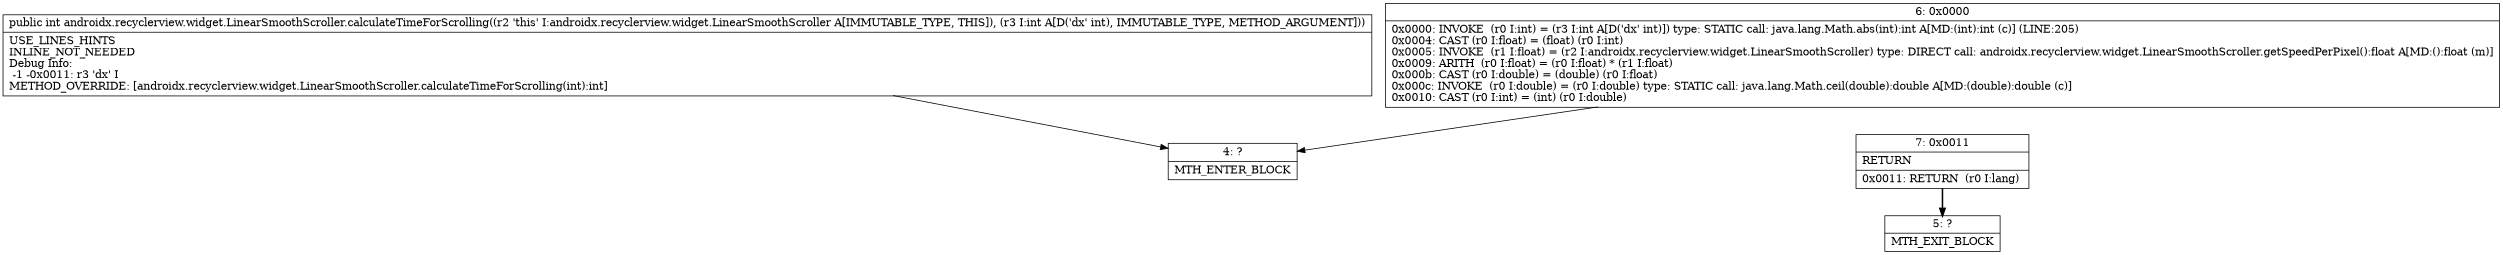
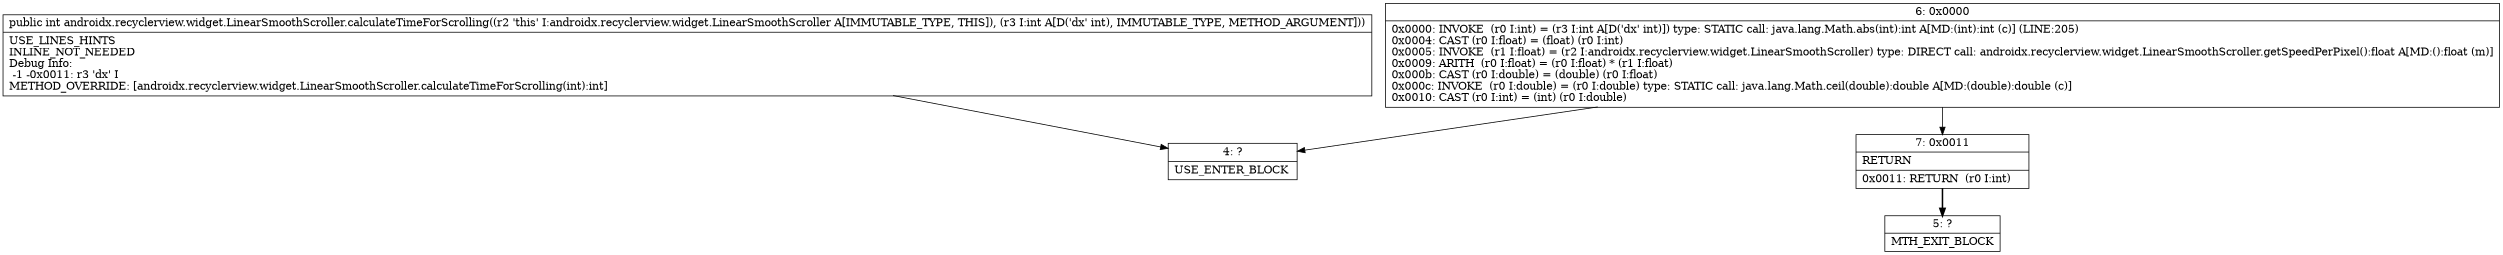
edge "6: 0x0000" -> "7: 0x0011": added
node "4: ?": text "MTH_ENTER_BLOCK" -> "USE_ENTER_BLOCK"
node "7: 0x0011": text "0x0011: RETURN  (r0 I:lang)" -> "0x0011: RETURN  (r0 I:int)"
